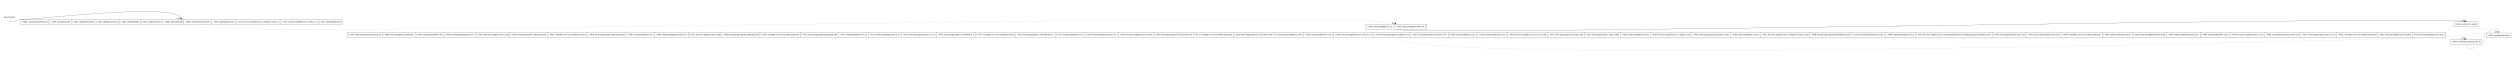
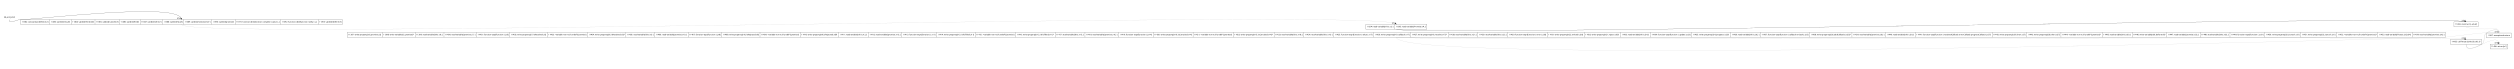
node "11456: return[v1]": added
